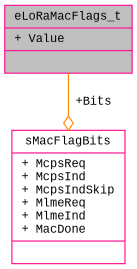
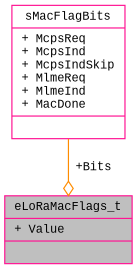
edge "eLoRaMacFlags_t" -> "sMacFlagBits": reversed
